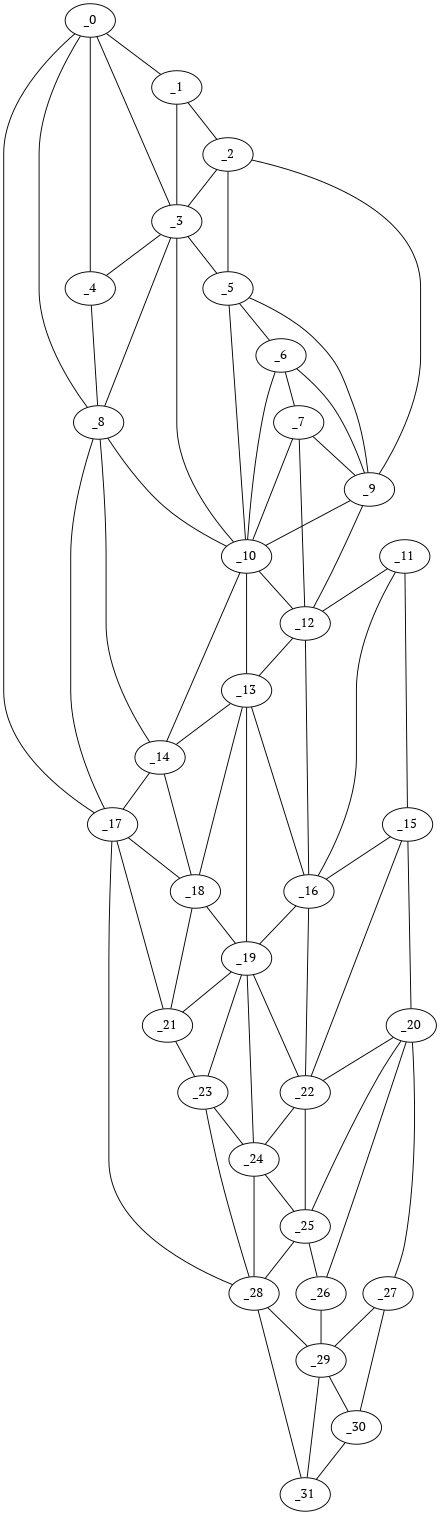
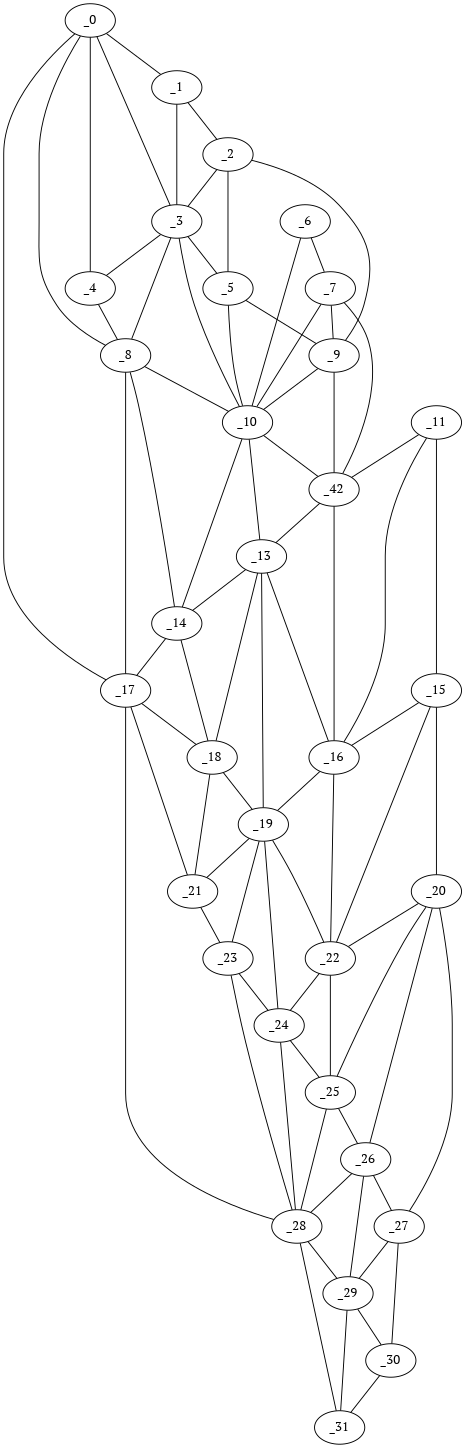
edge "_5" -- "_6": removed
edge "_6" -- "_9": removed
node "_12": label "_12" -> "_42"
edge "_26" -- "_28": added
edge "_26" -- "_27": added
